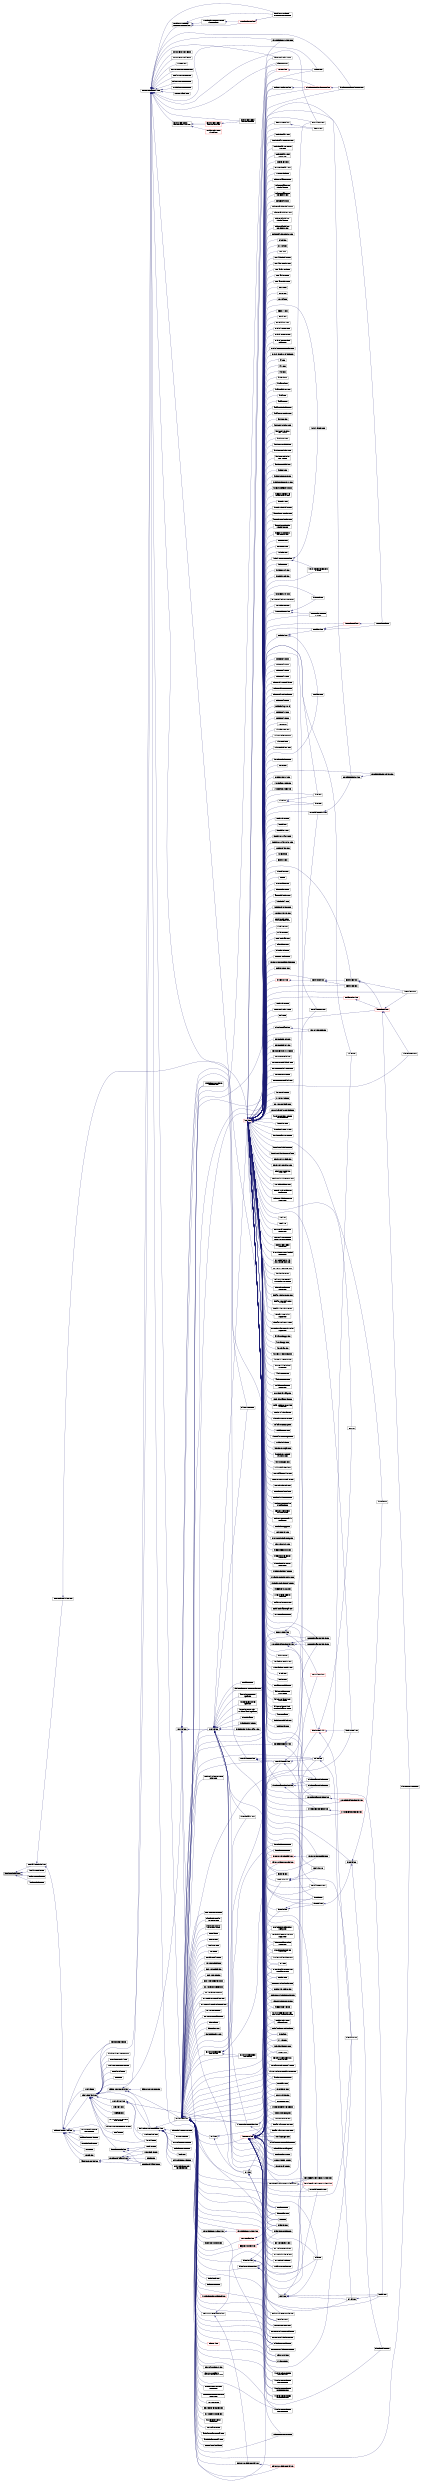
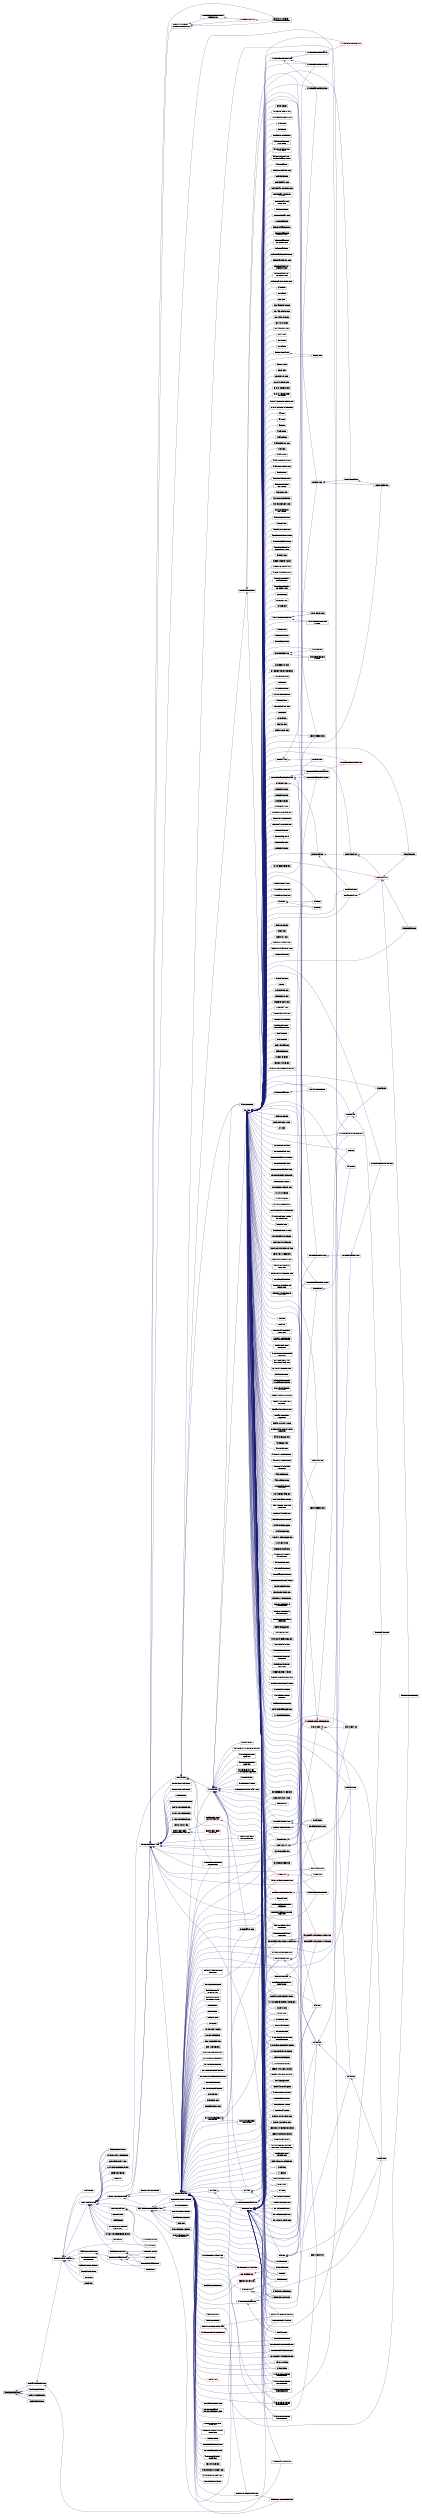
edge "hpx.hpp" -> "agas_cache_timings.cpp": reversed
node "dataflow_future_swap2.scan": label "dataflow_future_swap2.scan" -> "dataflow_future_swap2.cpp"
